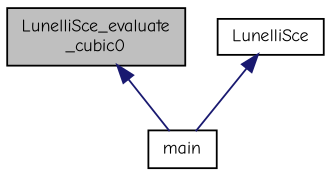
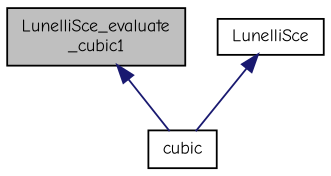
node "LunelliSce_evaluate _cubic0": label "LunelliSce_evaluate _cubic0" -> "LunelliSce_evaluate _cubic1"
node "main": label "main" -> "cubic"
